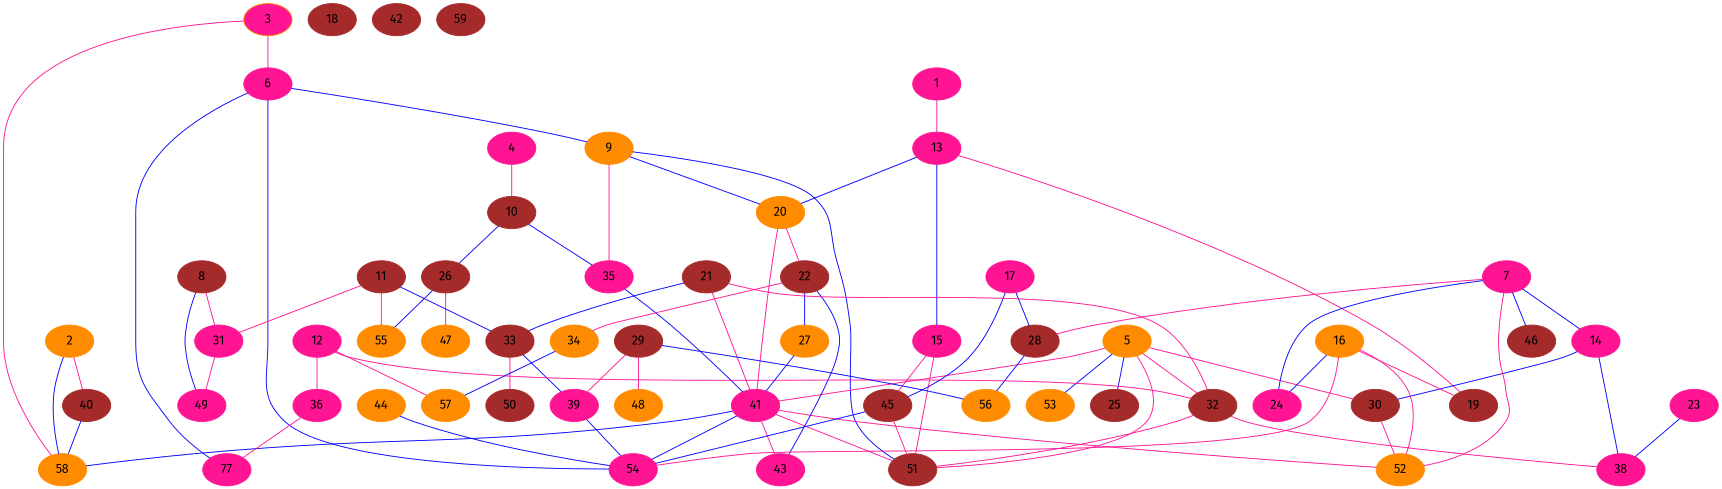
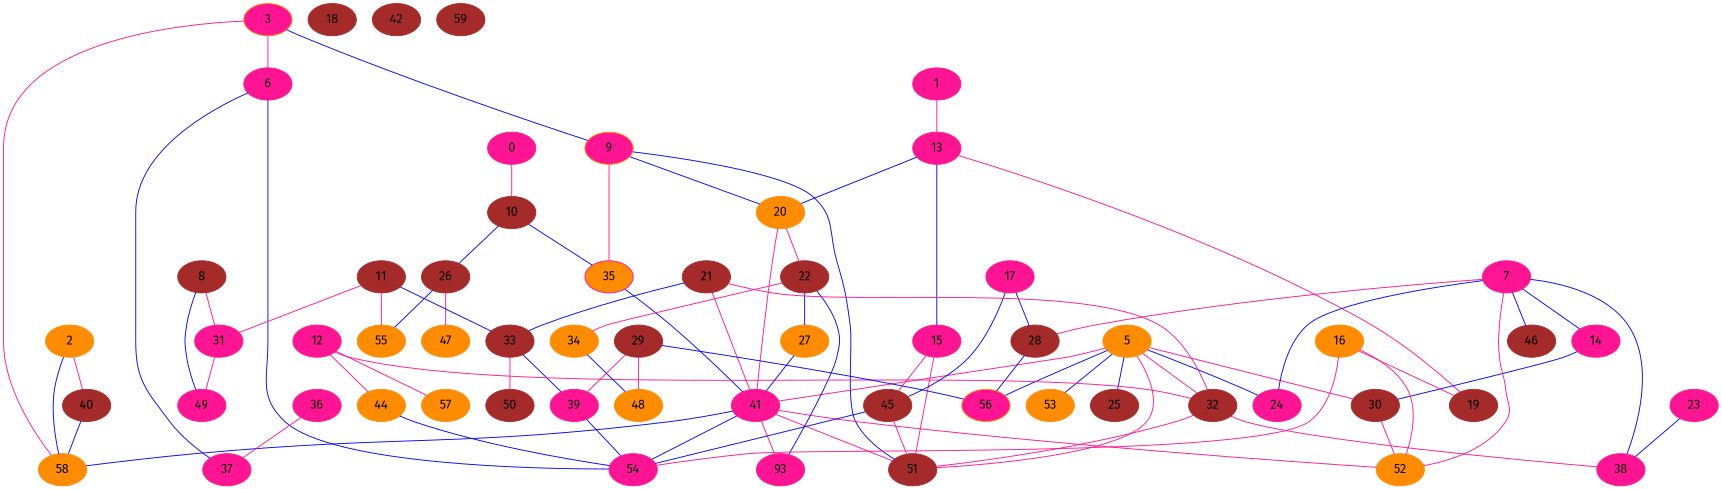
edge "6" -- "9": now "3" -- "9"
node "4": label "4" -> "0"
node "9": fillcolor darkorange -> deeppink
node "35": fillcolor deeppink -> darkorange
edge "34" -- "57": now "34" -- "48"
edge "12" -- "36": now "12" -- "44"
edge "5" -- "56": added
edge "16" -- "24": now "5" -- "24"
node "56": fillcolor darkorange -> deeppink
edge "14" -- "38": now "7" -- "38"
node "77": label "77" -> "37"
node "43": label "43" -> "93"
